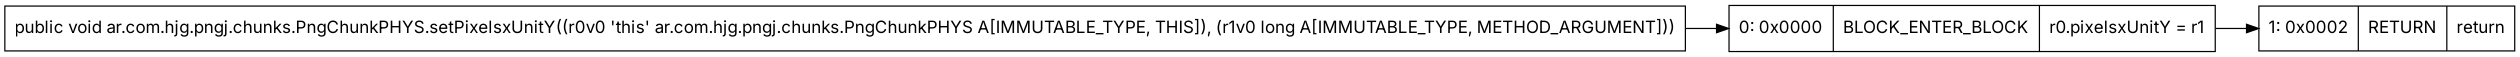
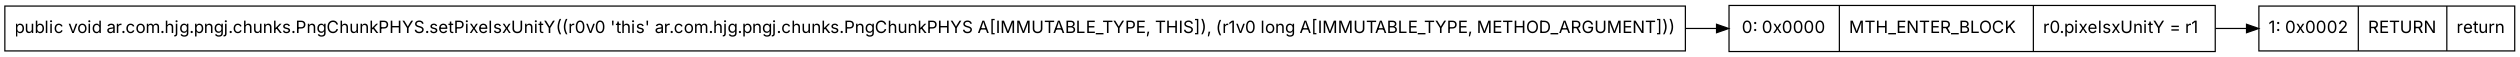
node "0: 0x0000": text "BLOCK_ENTER_BLOCK" -> "MTH_ENTER_BLOCK"
